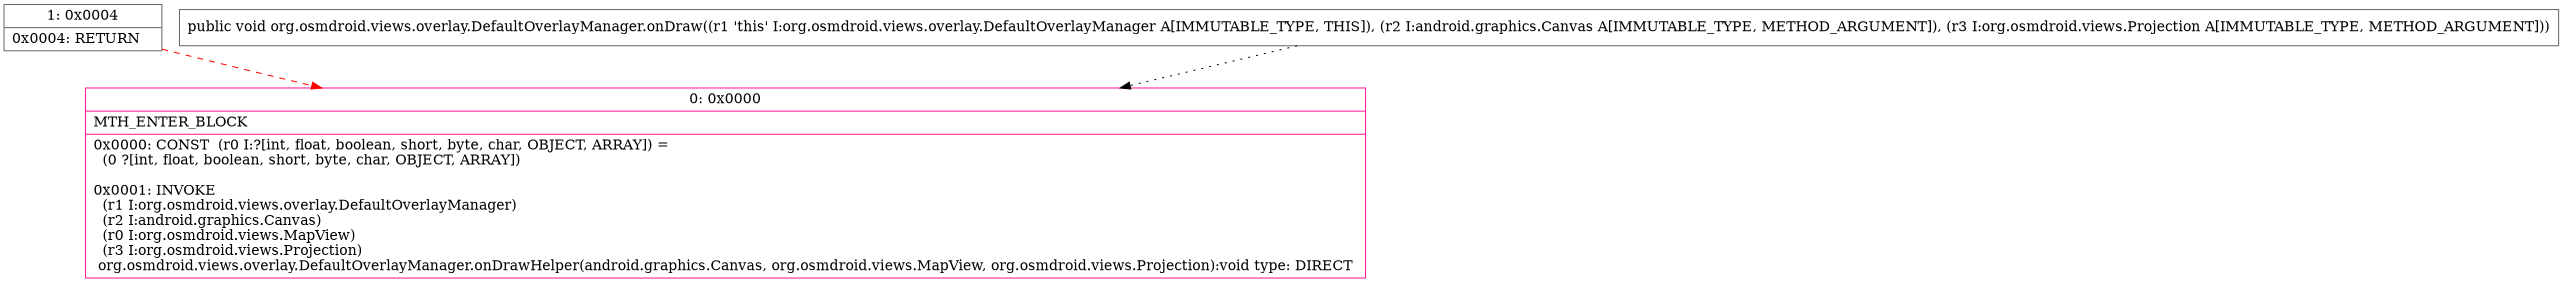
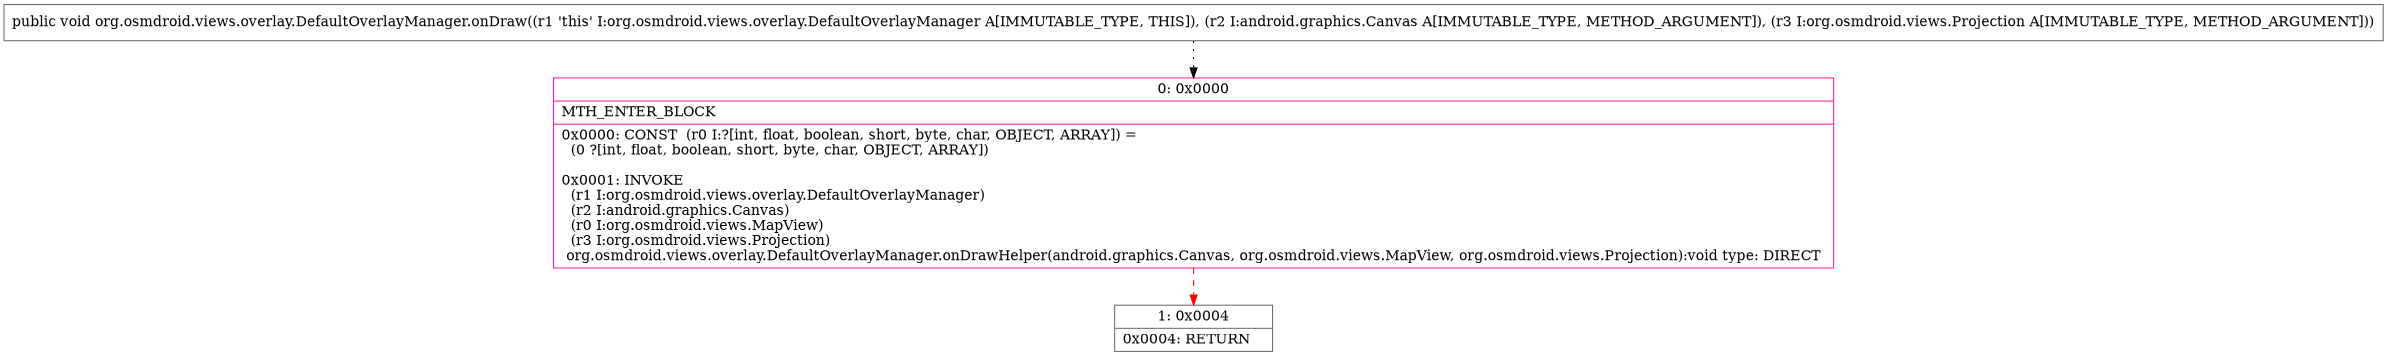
edge "1: 0x0004" -> "0: 0x0000": reversed
